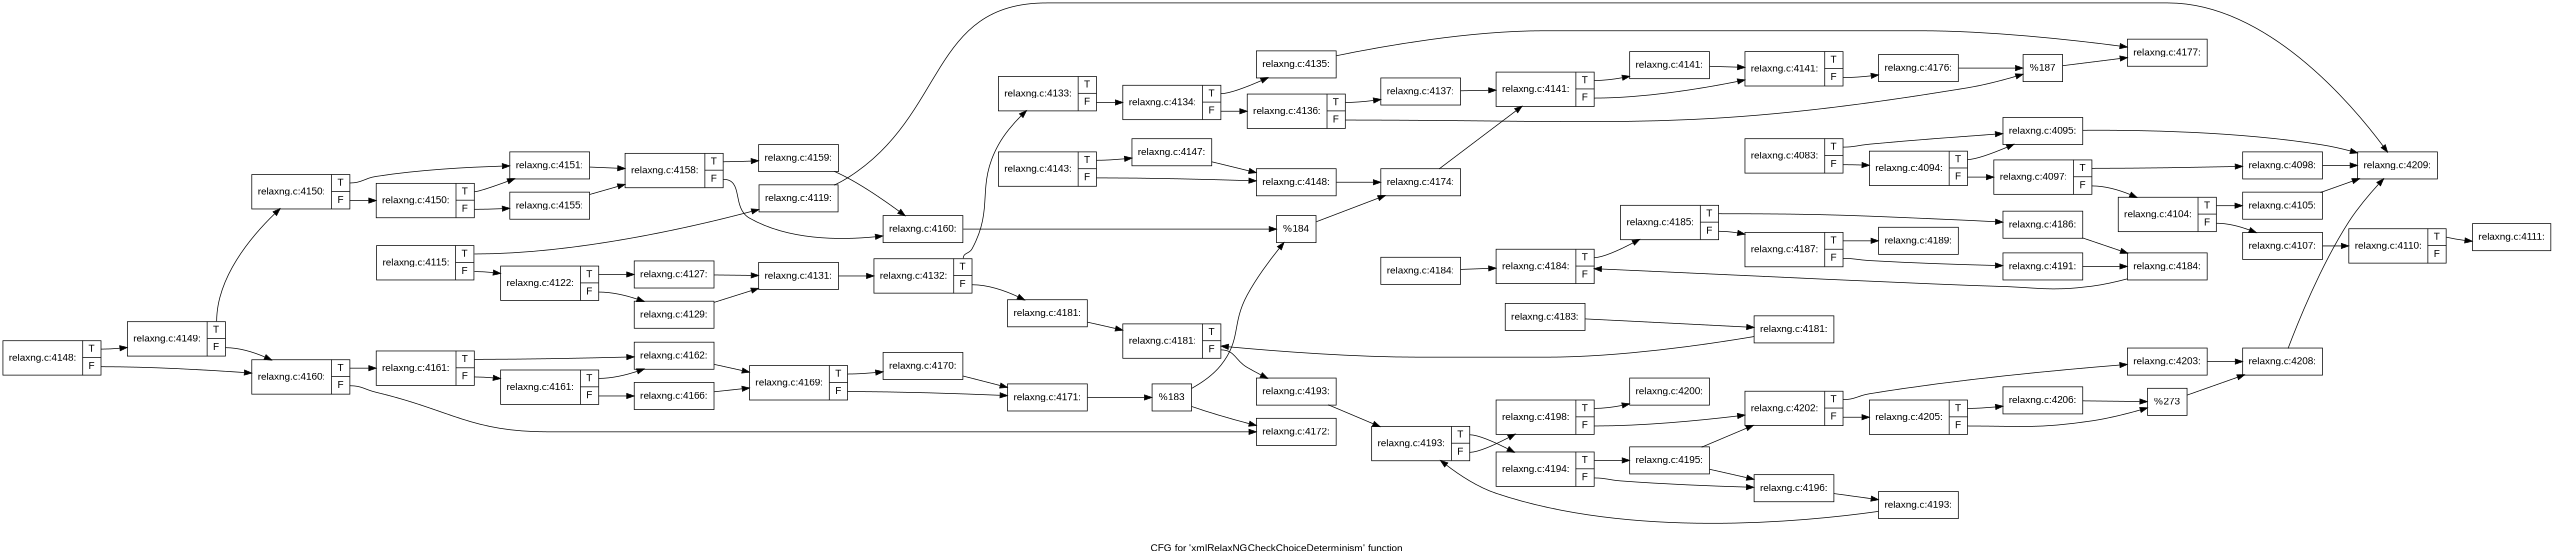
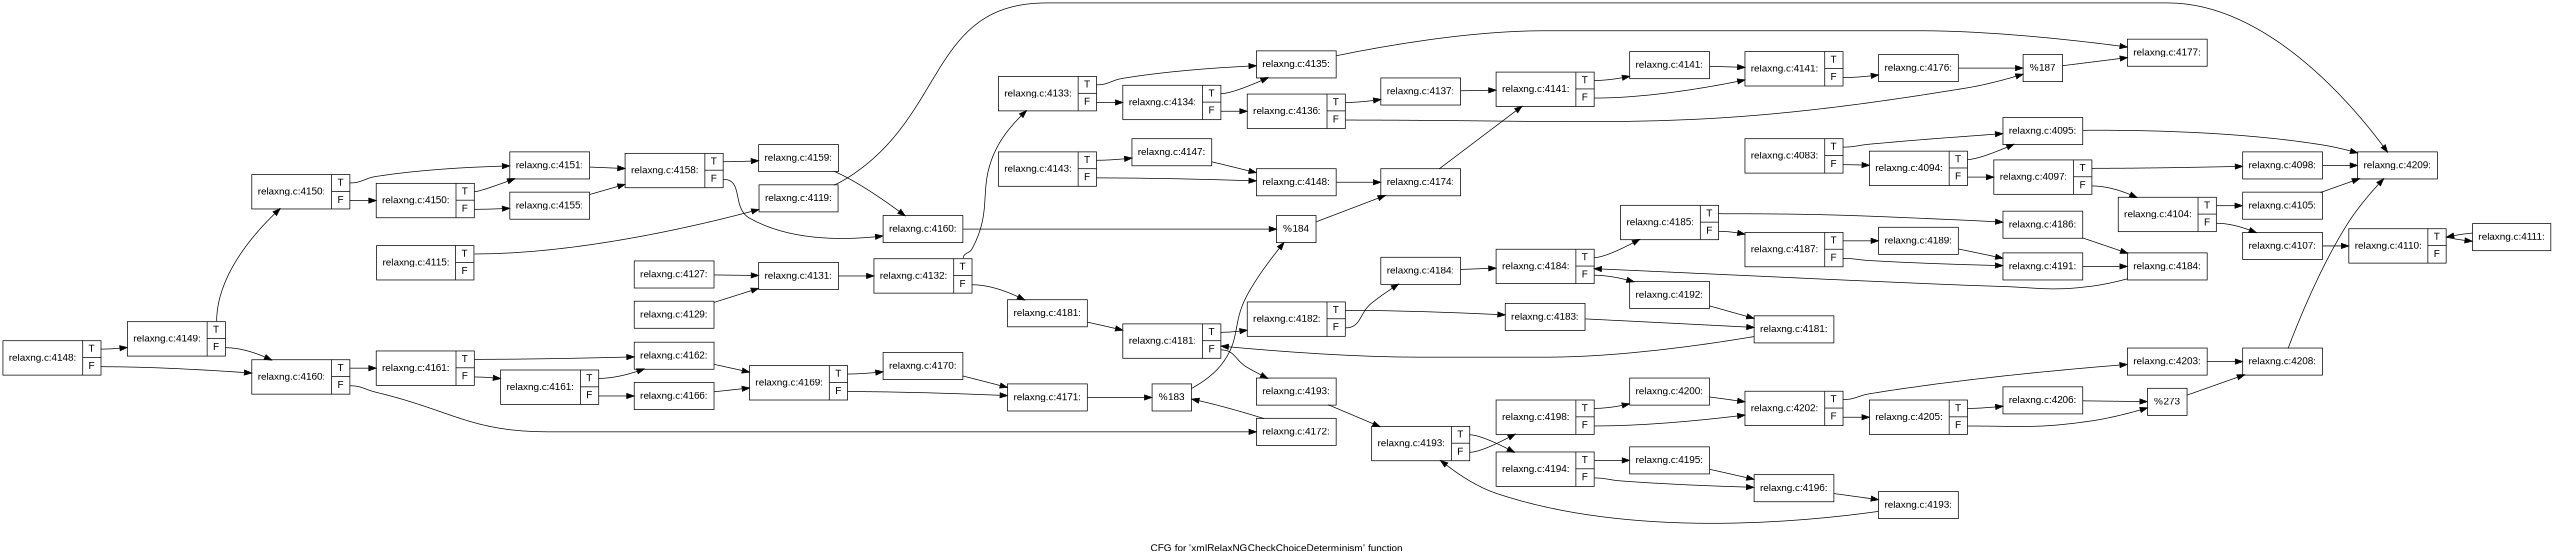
edge "relaxng.c:4133:" -> "relaxng.c:4135:": added
edge "relaxng.c:4111:" -> "relaxng.c:4110:": added
edge "relaxng.c:4189:" -> "relaxng.c:4191:": added
node "relaxng.c:4122:": removed
node "relaxng.c:4192:": added
node "relaxng.c:4182:": added
edge "%183" -> "relaxng.c:4172:": reversed
edge "relaxng.c:4195:" -> "relaxng.c:4202:": now "relaxng.c:4200:" -> "relaxng.c:4202:"
